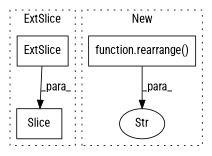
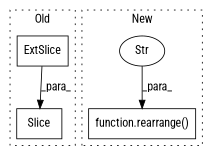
cluster "ExtSlice": label "ExtSlice" -> "Old"
edge "function.rearrange()" -> "Str": reversed
